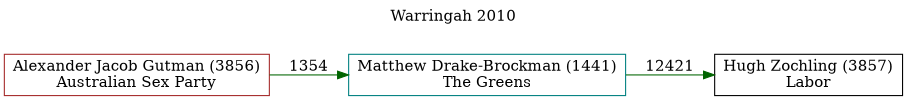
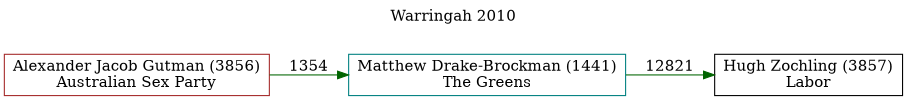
edge "Matthew Drake-Brockman (1441) The Greens" -> "Hugh Zochling (3857) Labor": label "12421" -> "12821"
